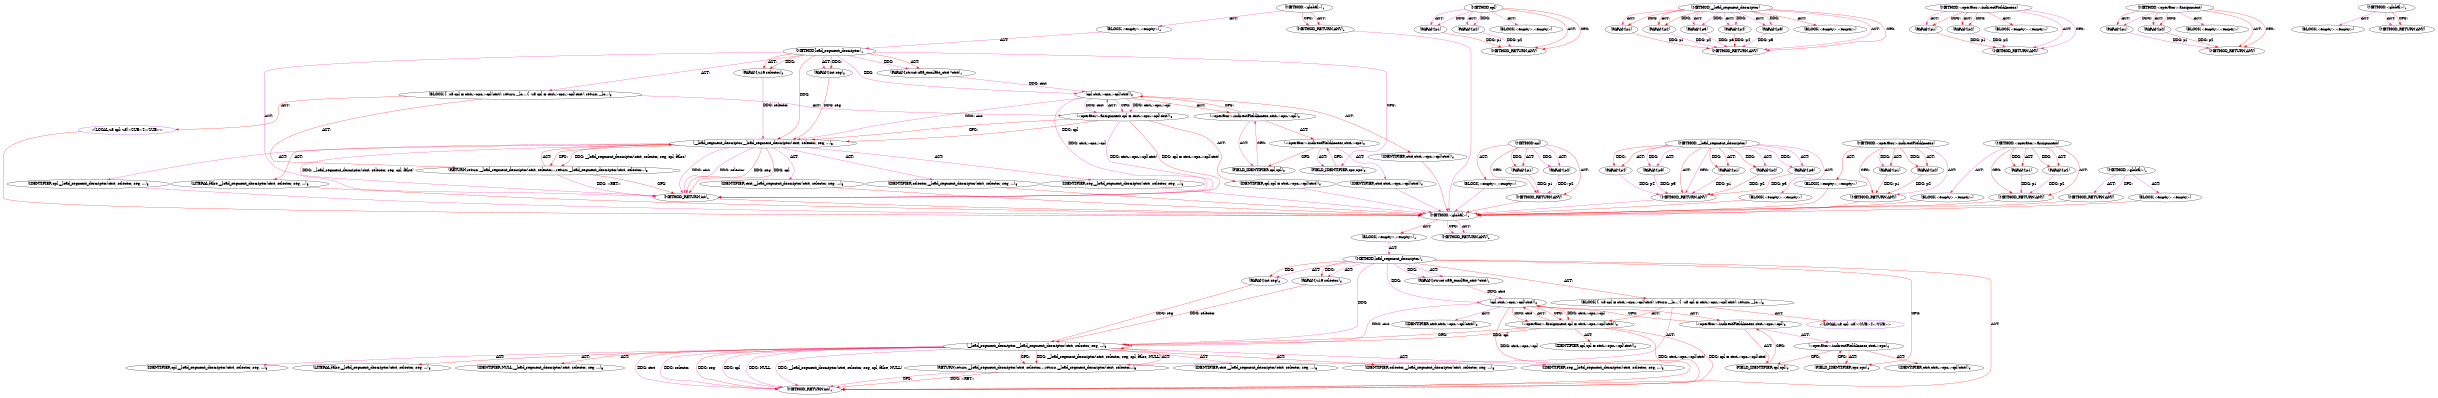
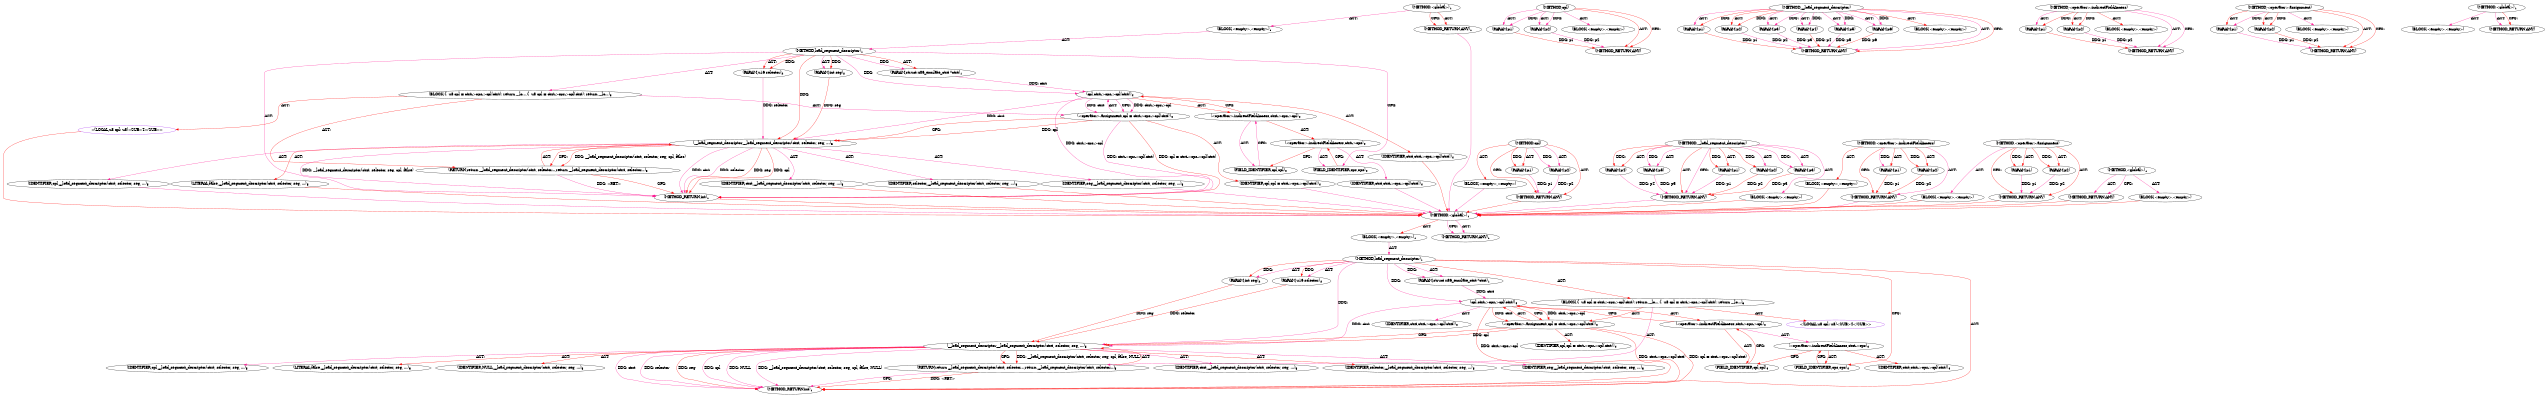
node "(PARAM,p6)": added
